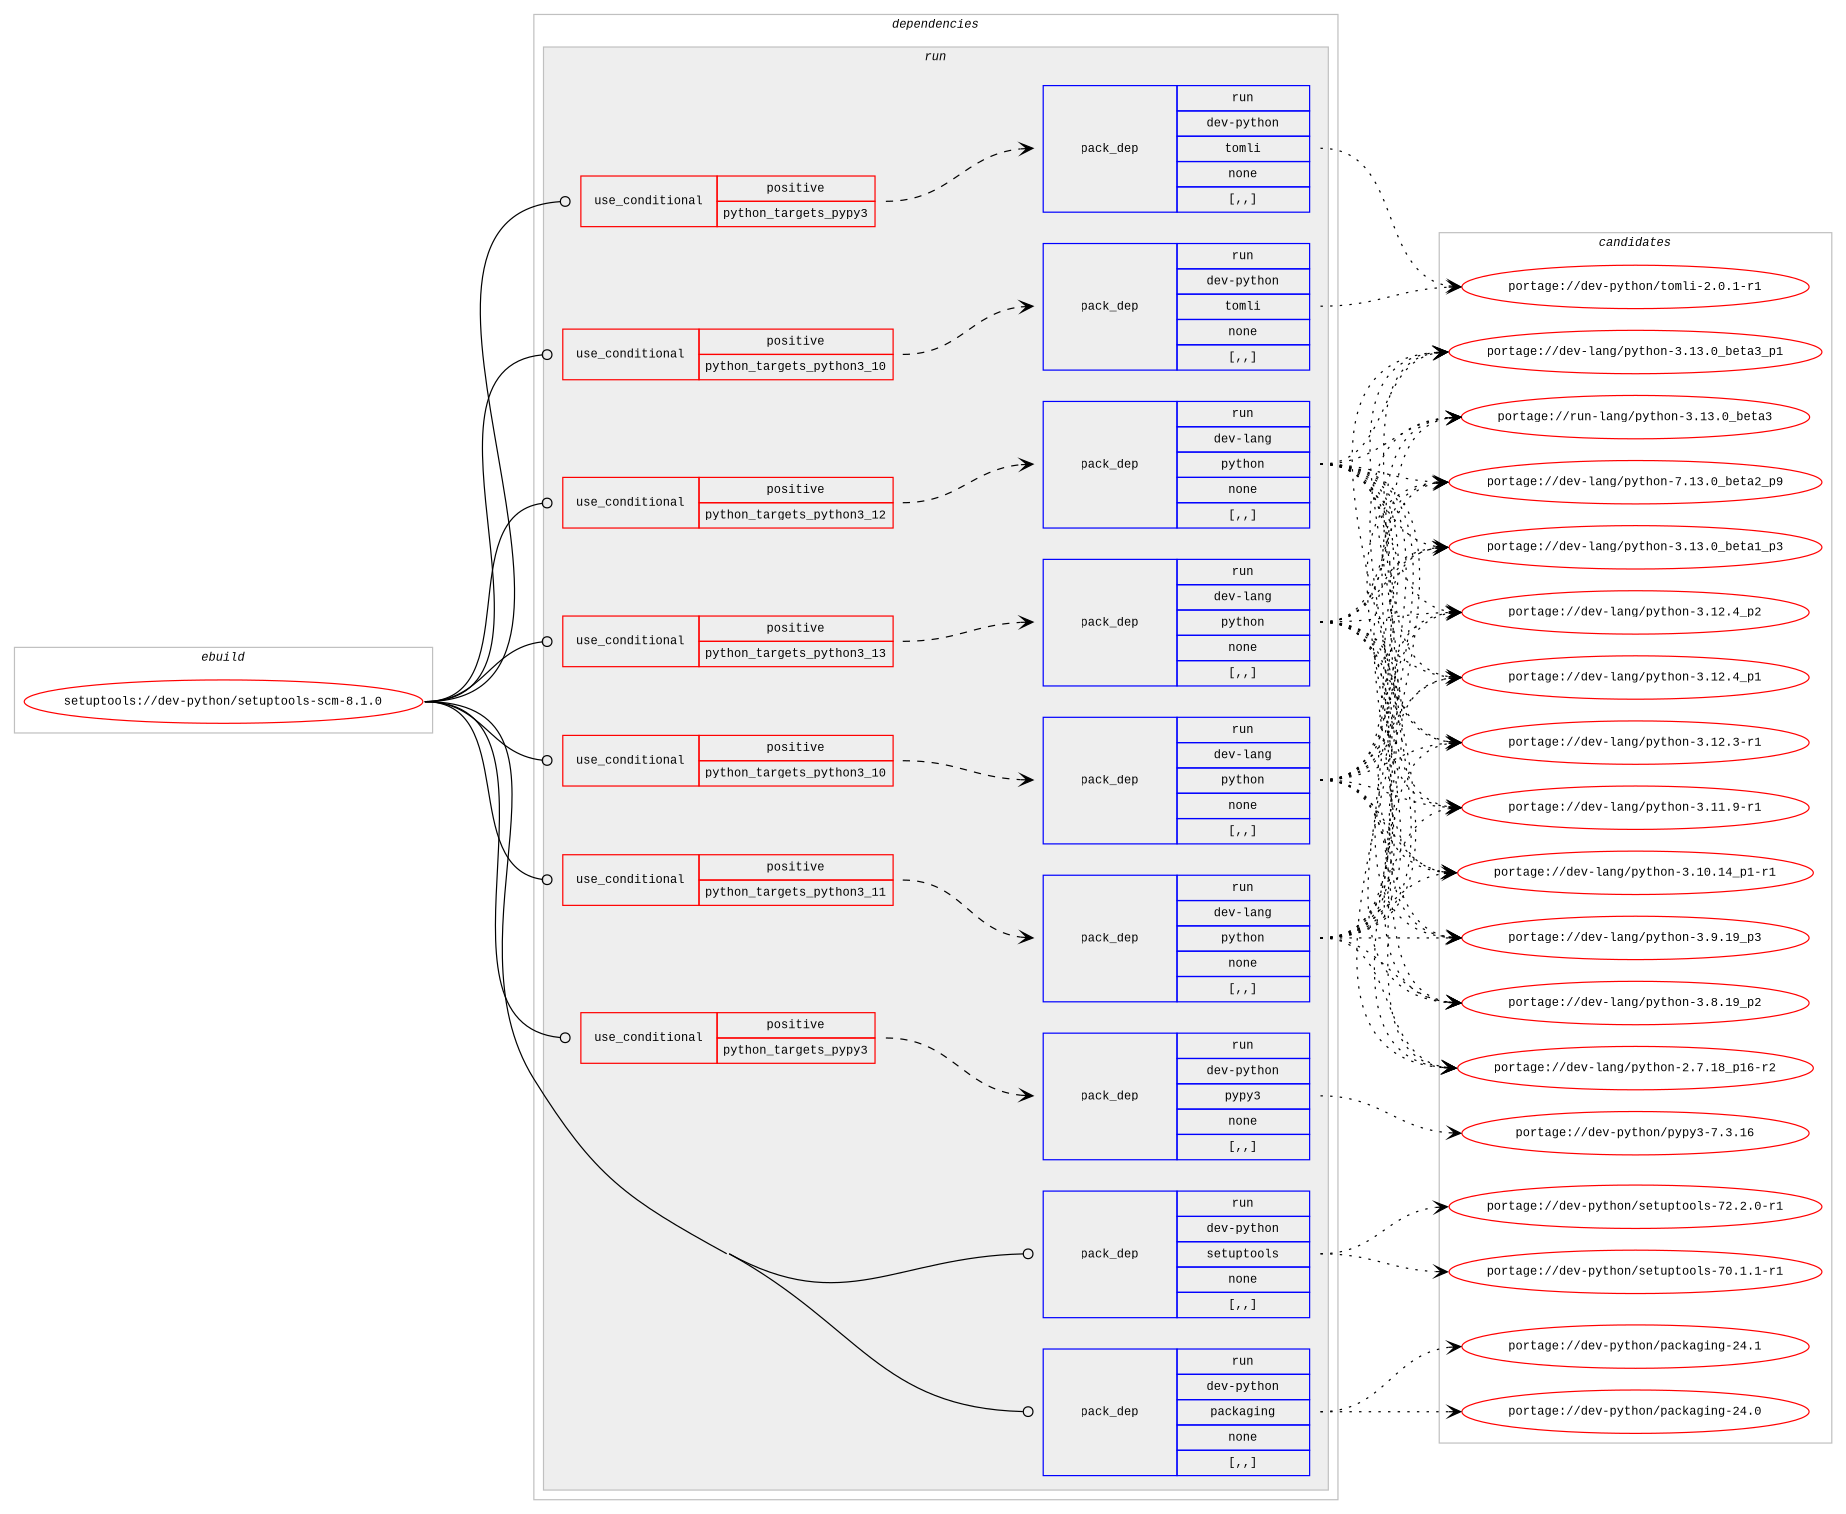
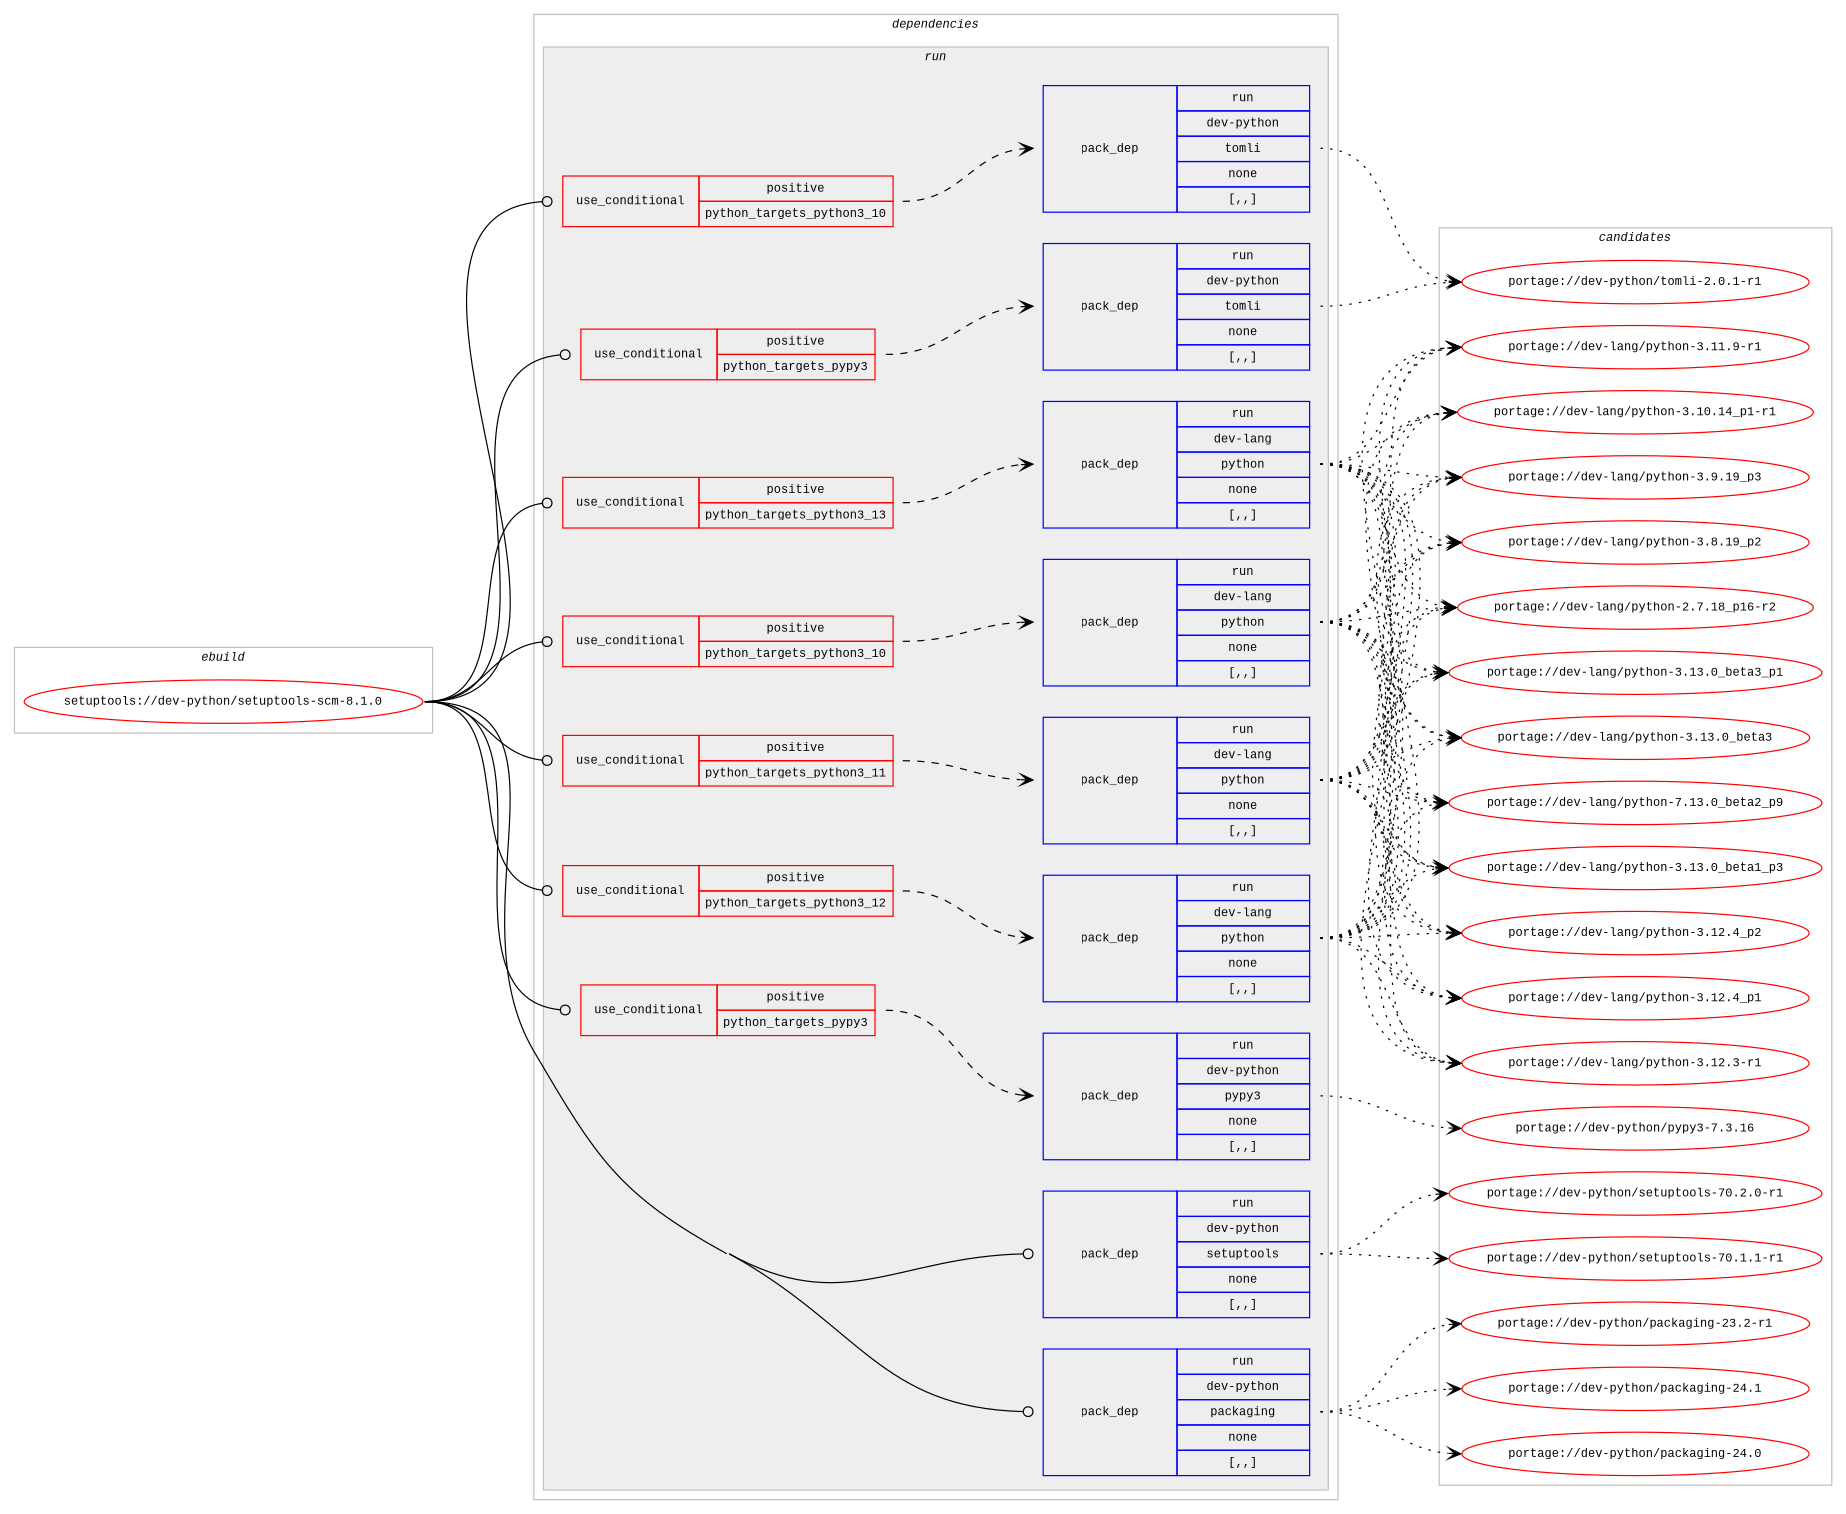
node "portage://run-lang/python-3.13.0_beta3": label "portage://run-lang/python-3.13.0_beta3" -> "portage://dev-lang/python-3.13.0_beta3"
node "portage://dev-python/setuptools-72.2.0-r1": label "portage://dev-python/setuptools-72.2.0-r1" -> "portage://dev-python/setuptools-70.2.0-r1"
node "portage://dev-python/packaging-23.2-r1": added
